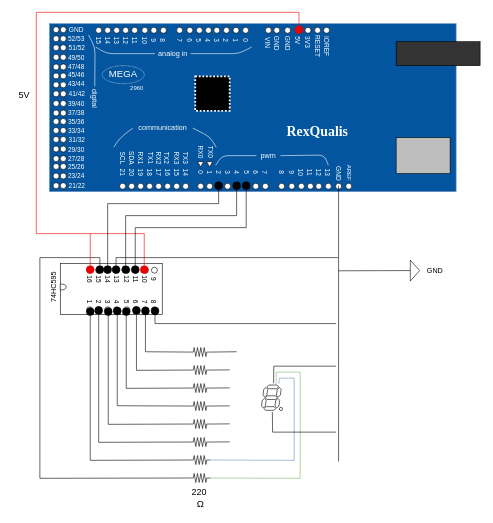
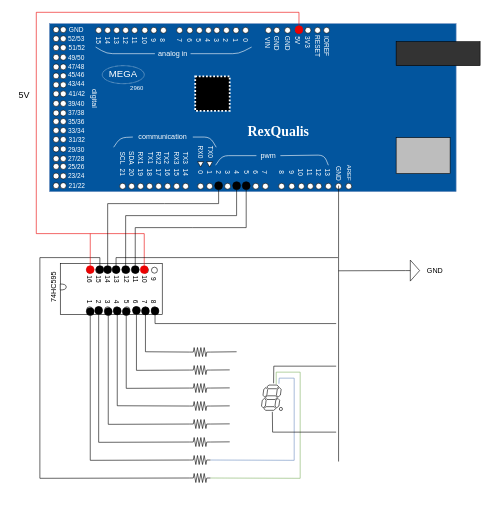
edge "52/53" -- "digital": removed
node "communication": moved (163, 128) -> (163, 137)
node "RexQualis": moved (318, 131) -> (279, 131)
node "220 Ω": removed
